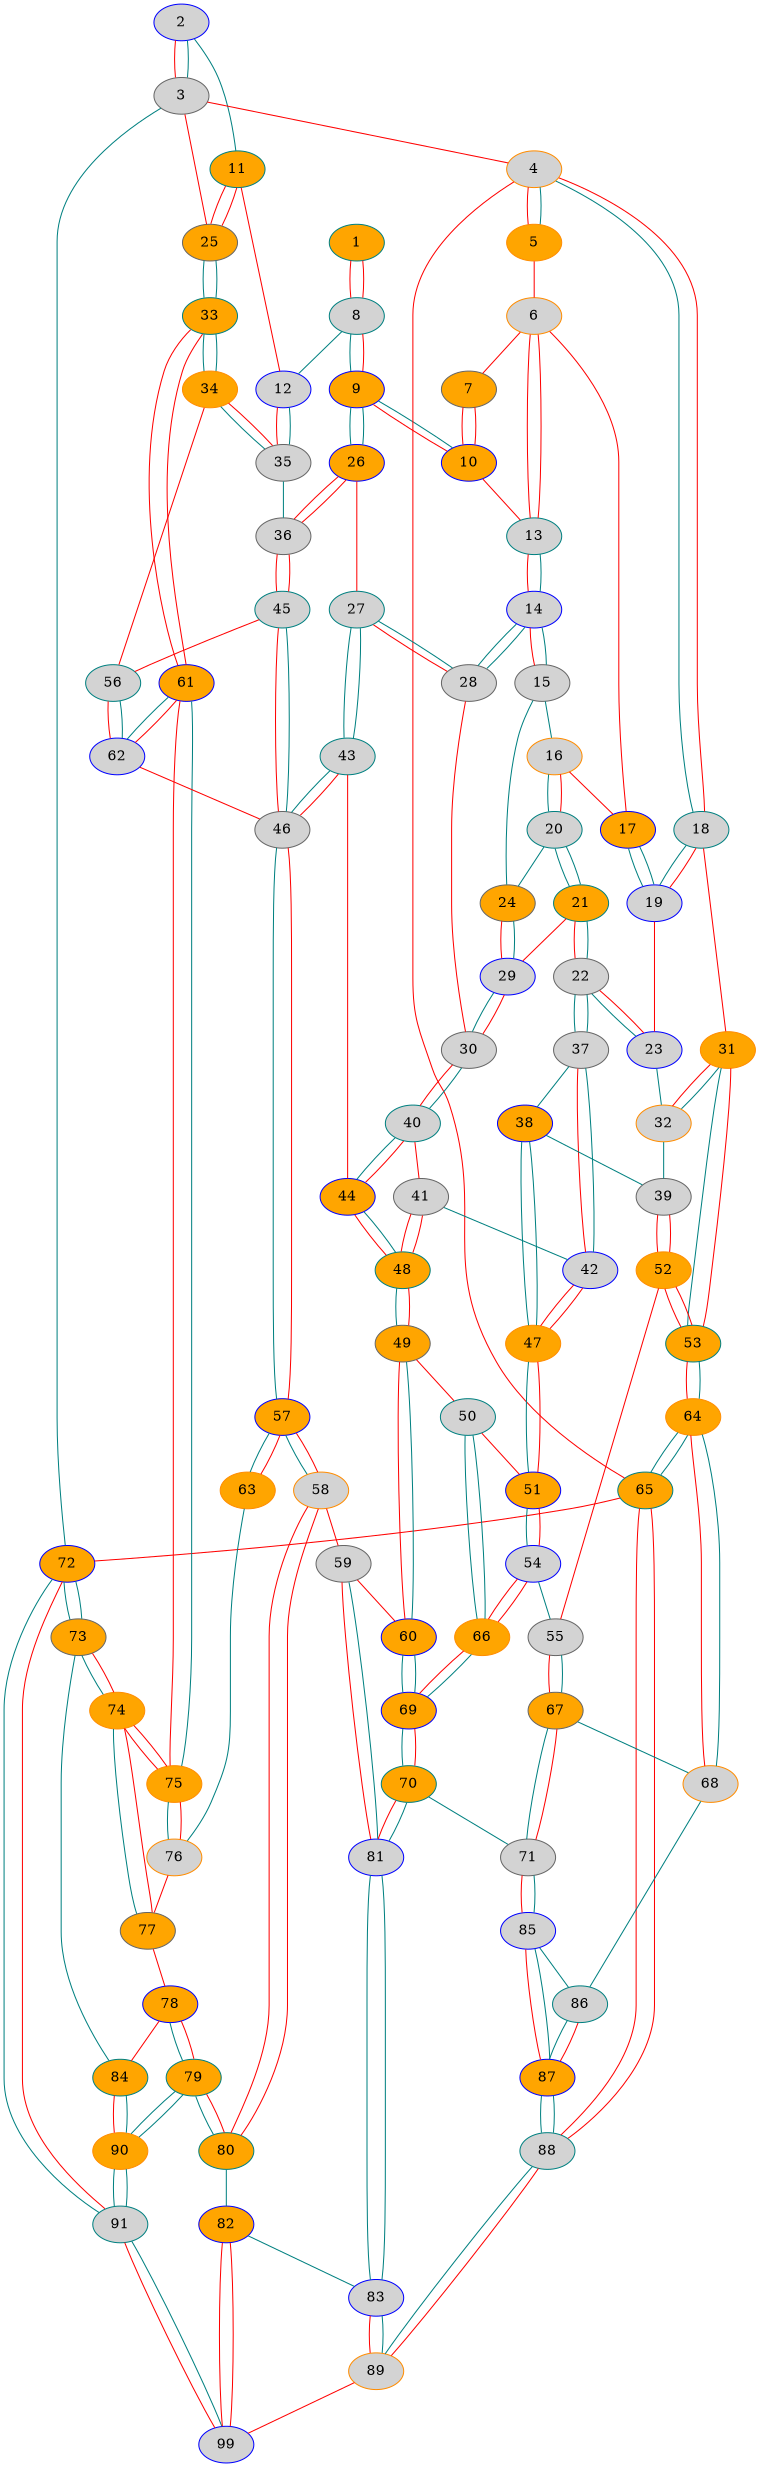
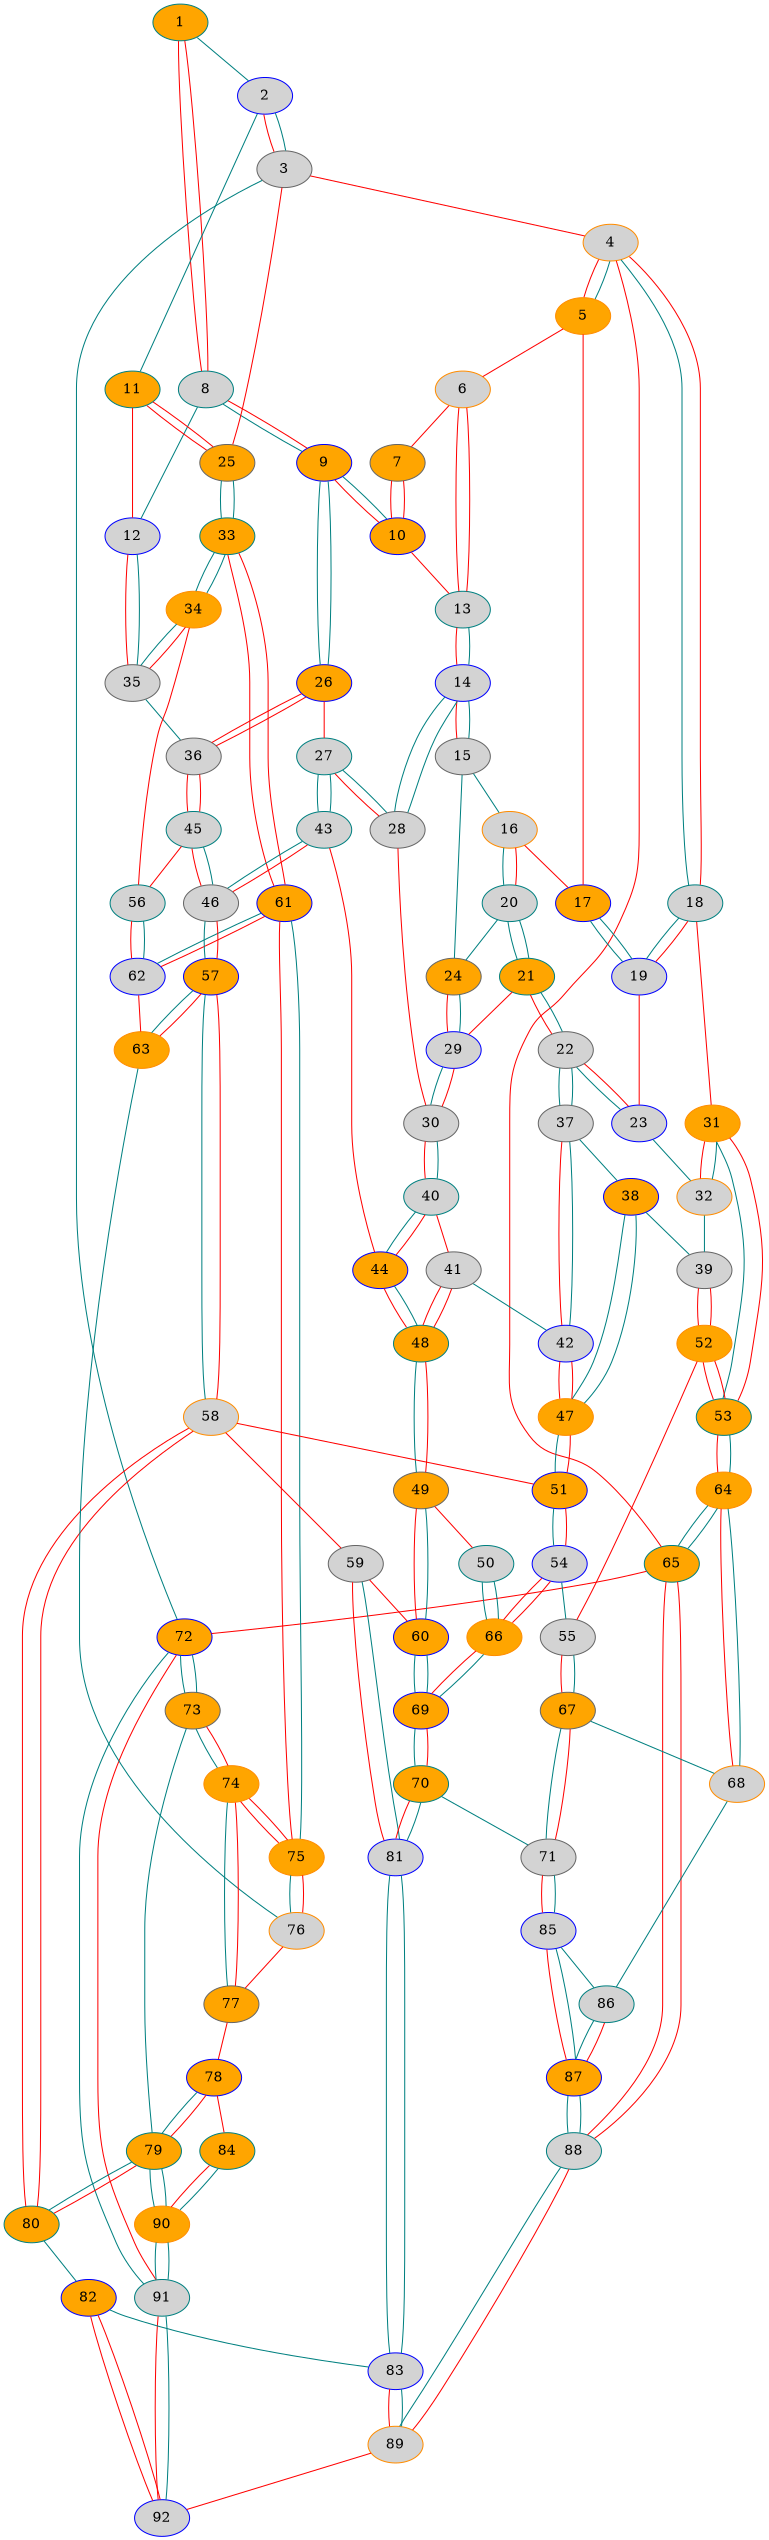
edge "1" -- "2": added
edge "6" -- "17": now "5" -- "17"
edge "62" -- "46": now "62" -- "63"
edge "50" -- "51": now "58" -- "51"
edge "73" -- "84": now "73" -- "79"
node "99": label "99" -> "92"
